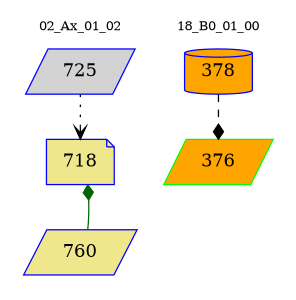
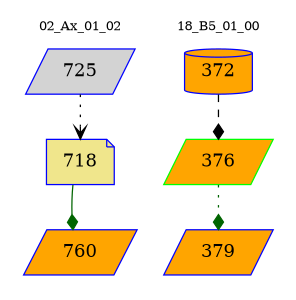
cluster "18_B0_01_00": label "18_B0_01_00" -> "18_B5_01_00"
node "378": label "378" -> "372"
edge "760" -> "718": reversed
node "760": fillcolor khaki -> orange
node "379": added
